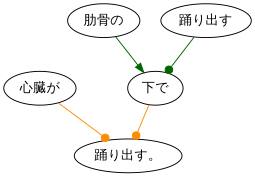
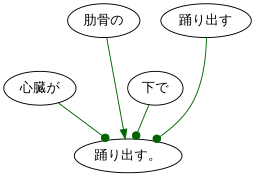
edge "肋骨の" -> "下で": now "肋骨の" -> "踊り出す。"
edge "踊り出す" -> "下で": now "踊り出す" -> "踊り出す。"
edge "下で" -> "踊り出す。": color darkorange -> darkgreen
edge "心臓が" -> "踊り出す。": color darkorange -> darkgreen
